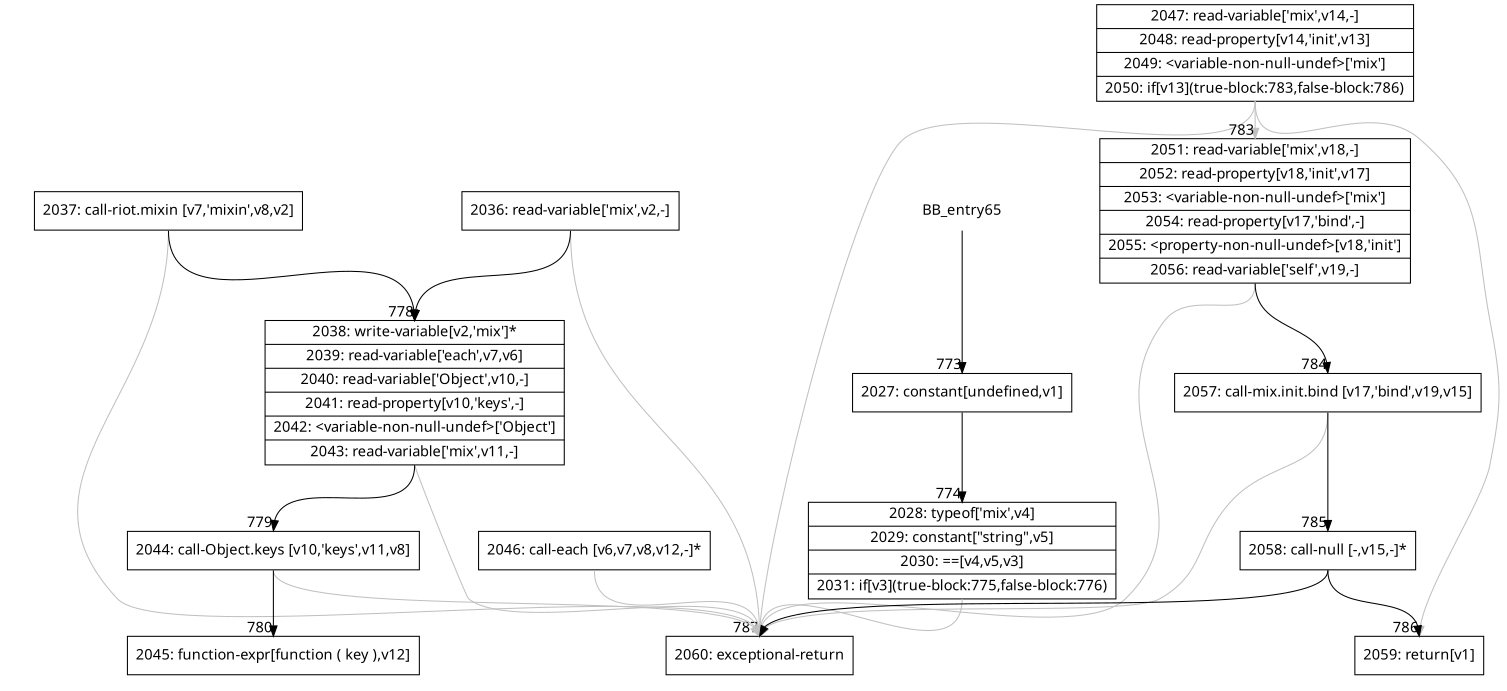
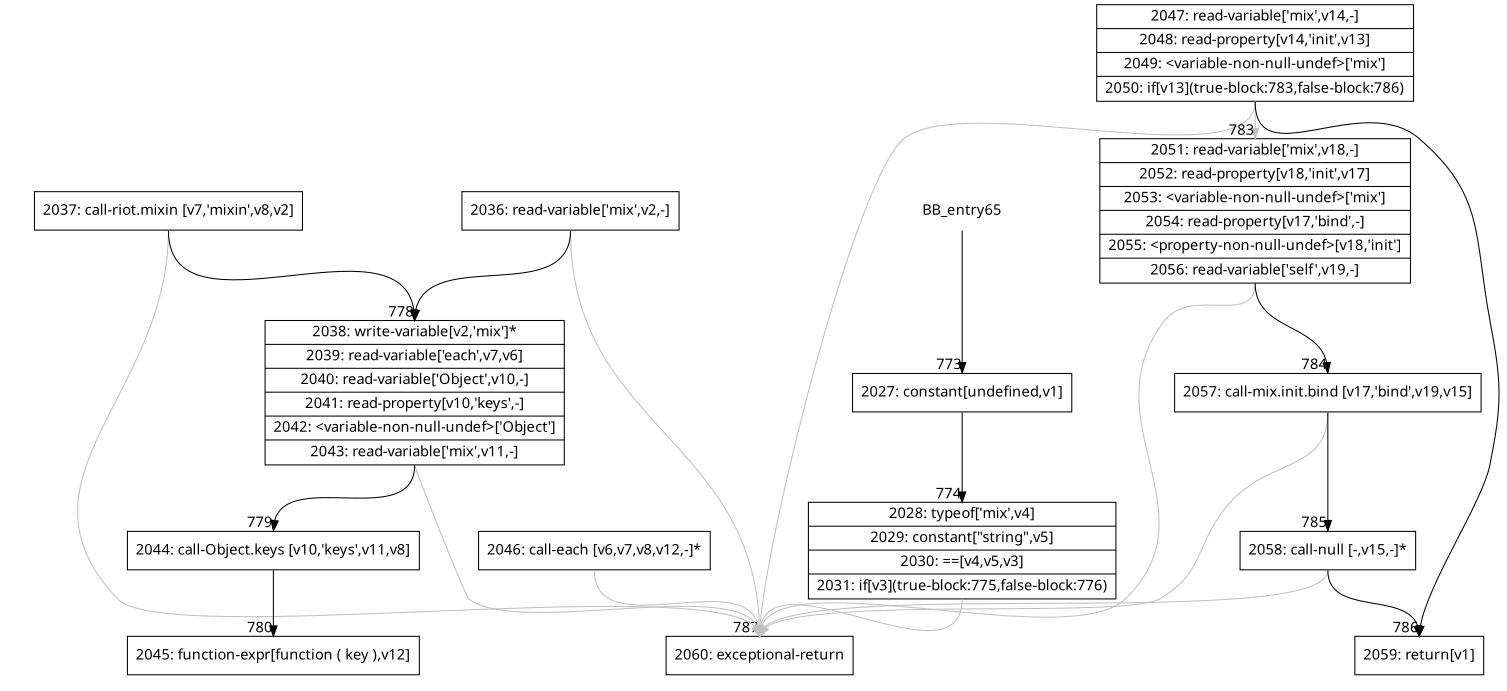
edge "2047: read-variable['mix',v14,-]" -> "2059: return[v1]": color gray -> black
edge "2058: call-null [-,v15,-]*" -> "2060: exceptional-return": color black -> gray
edge "2044: call-Object.keys [v10,'keys',v11,v8]" -> "2060: exceptional-return": removed
